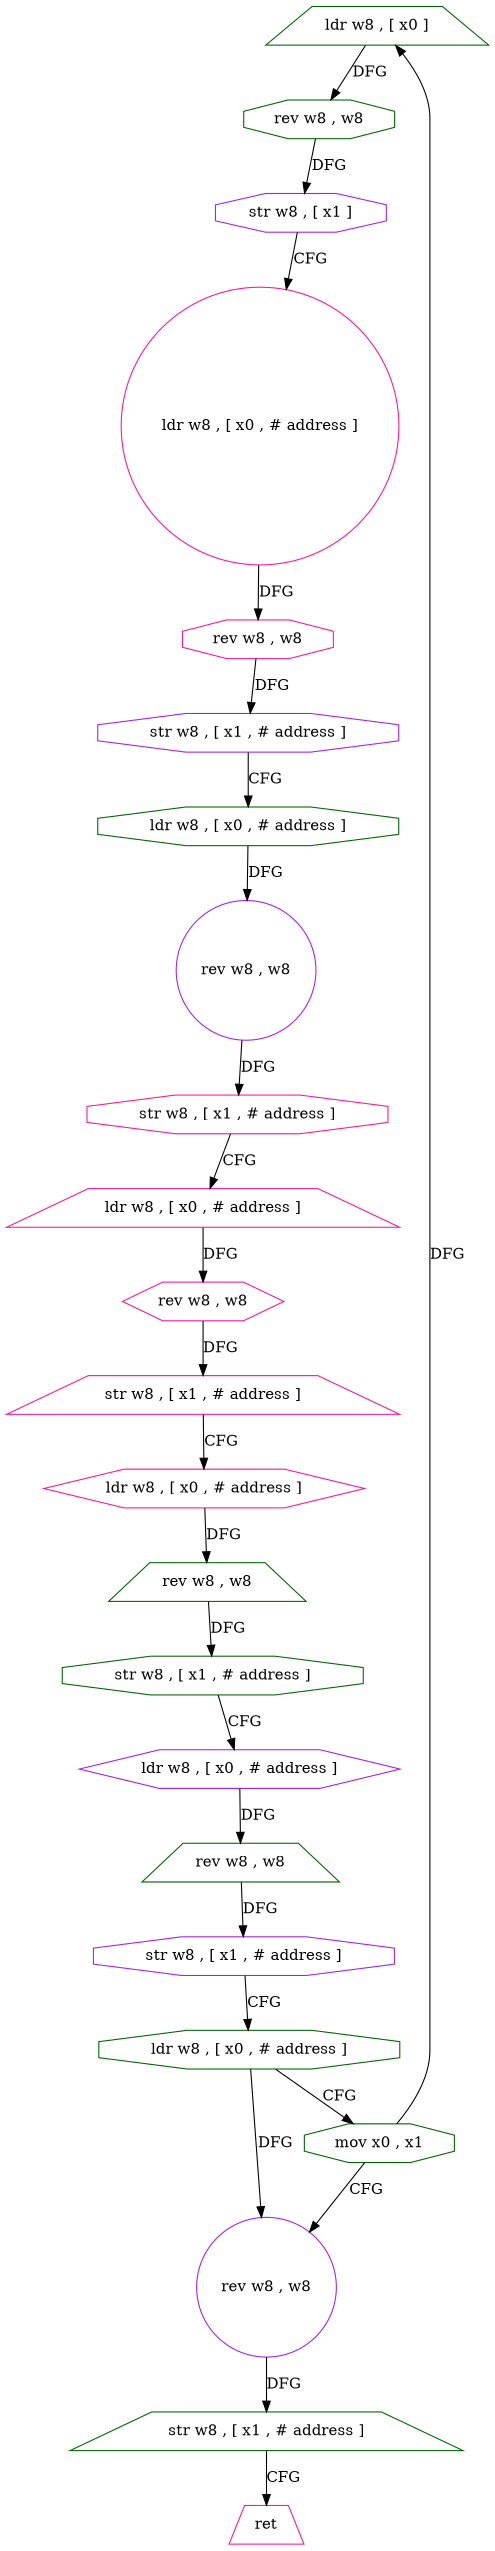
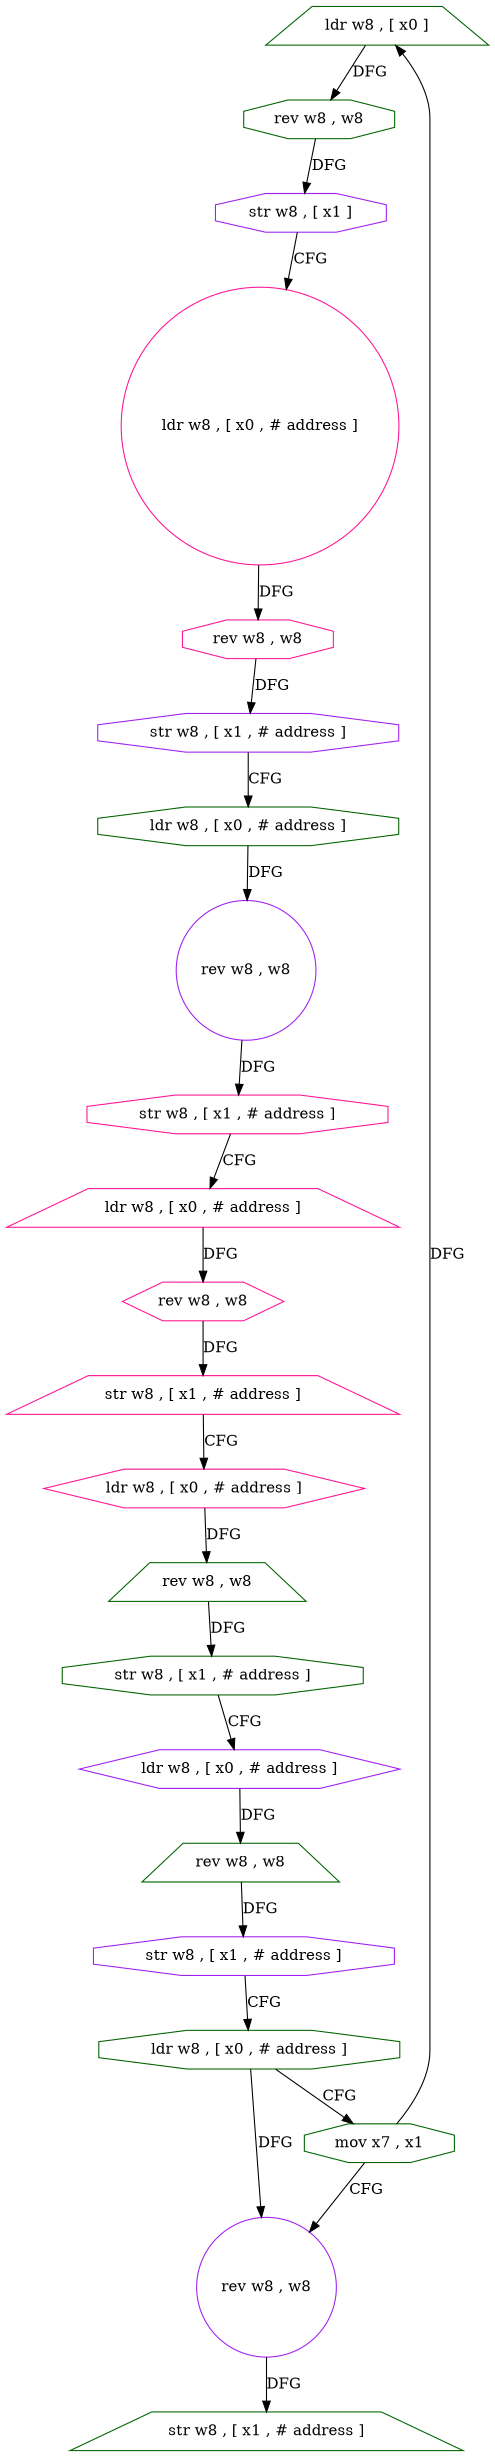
node "mov x0 , x1": label "mov x0 , x1" -> "mov x7 , x1"
node "ret": removed
